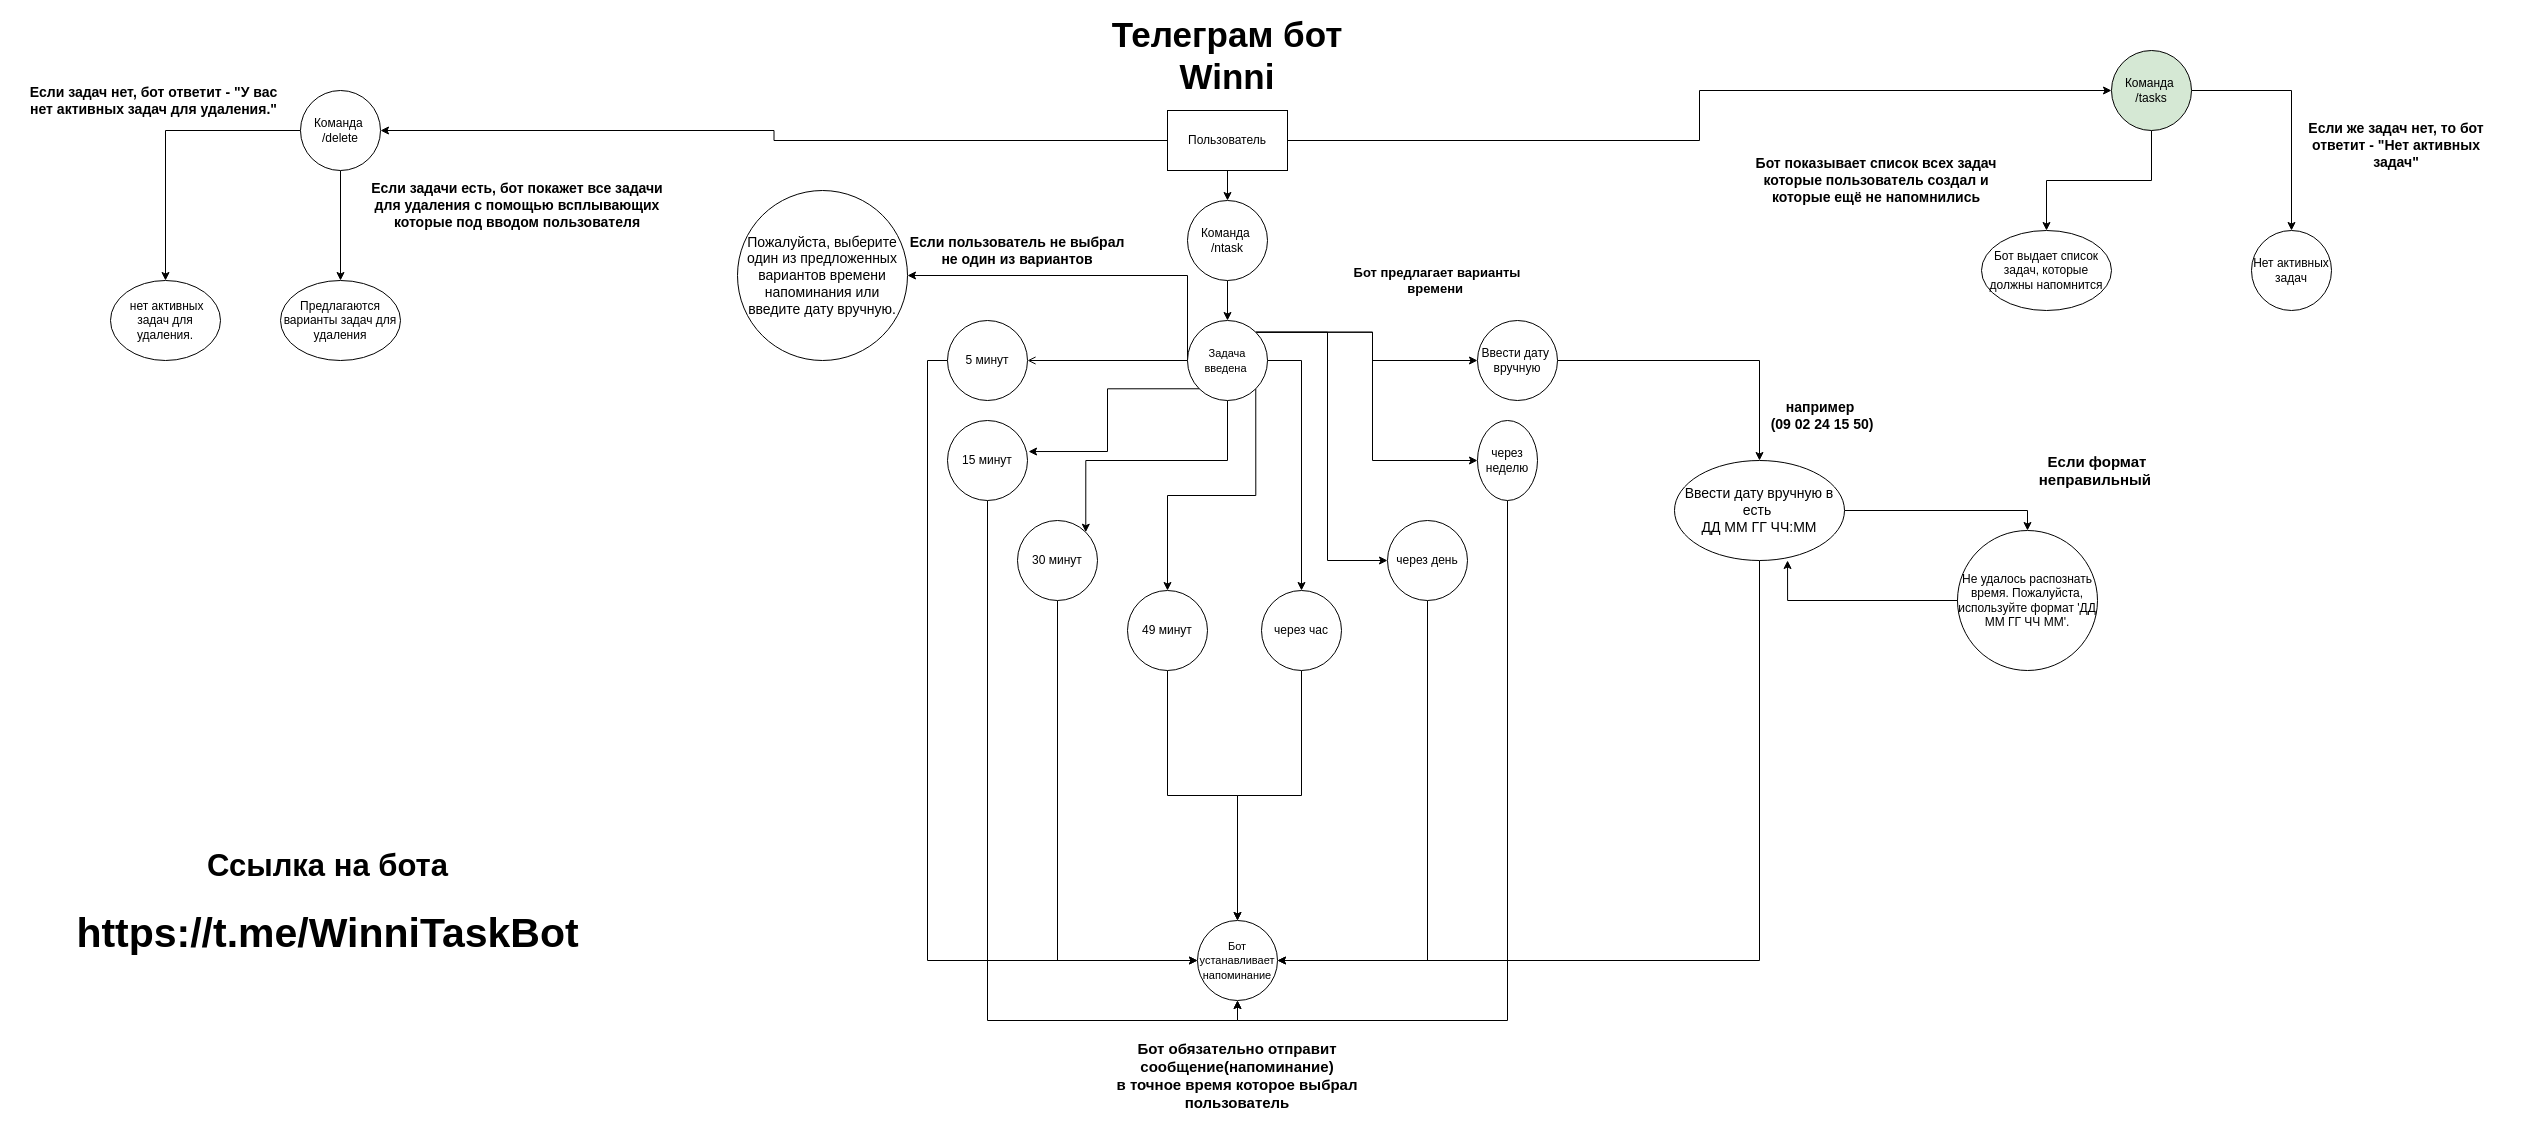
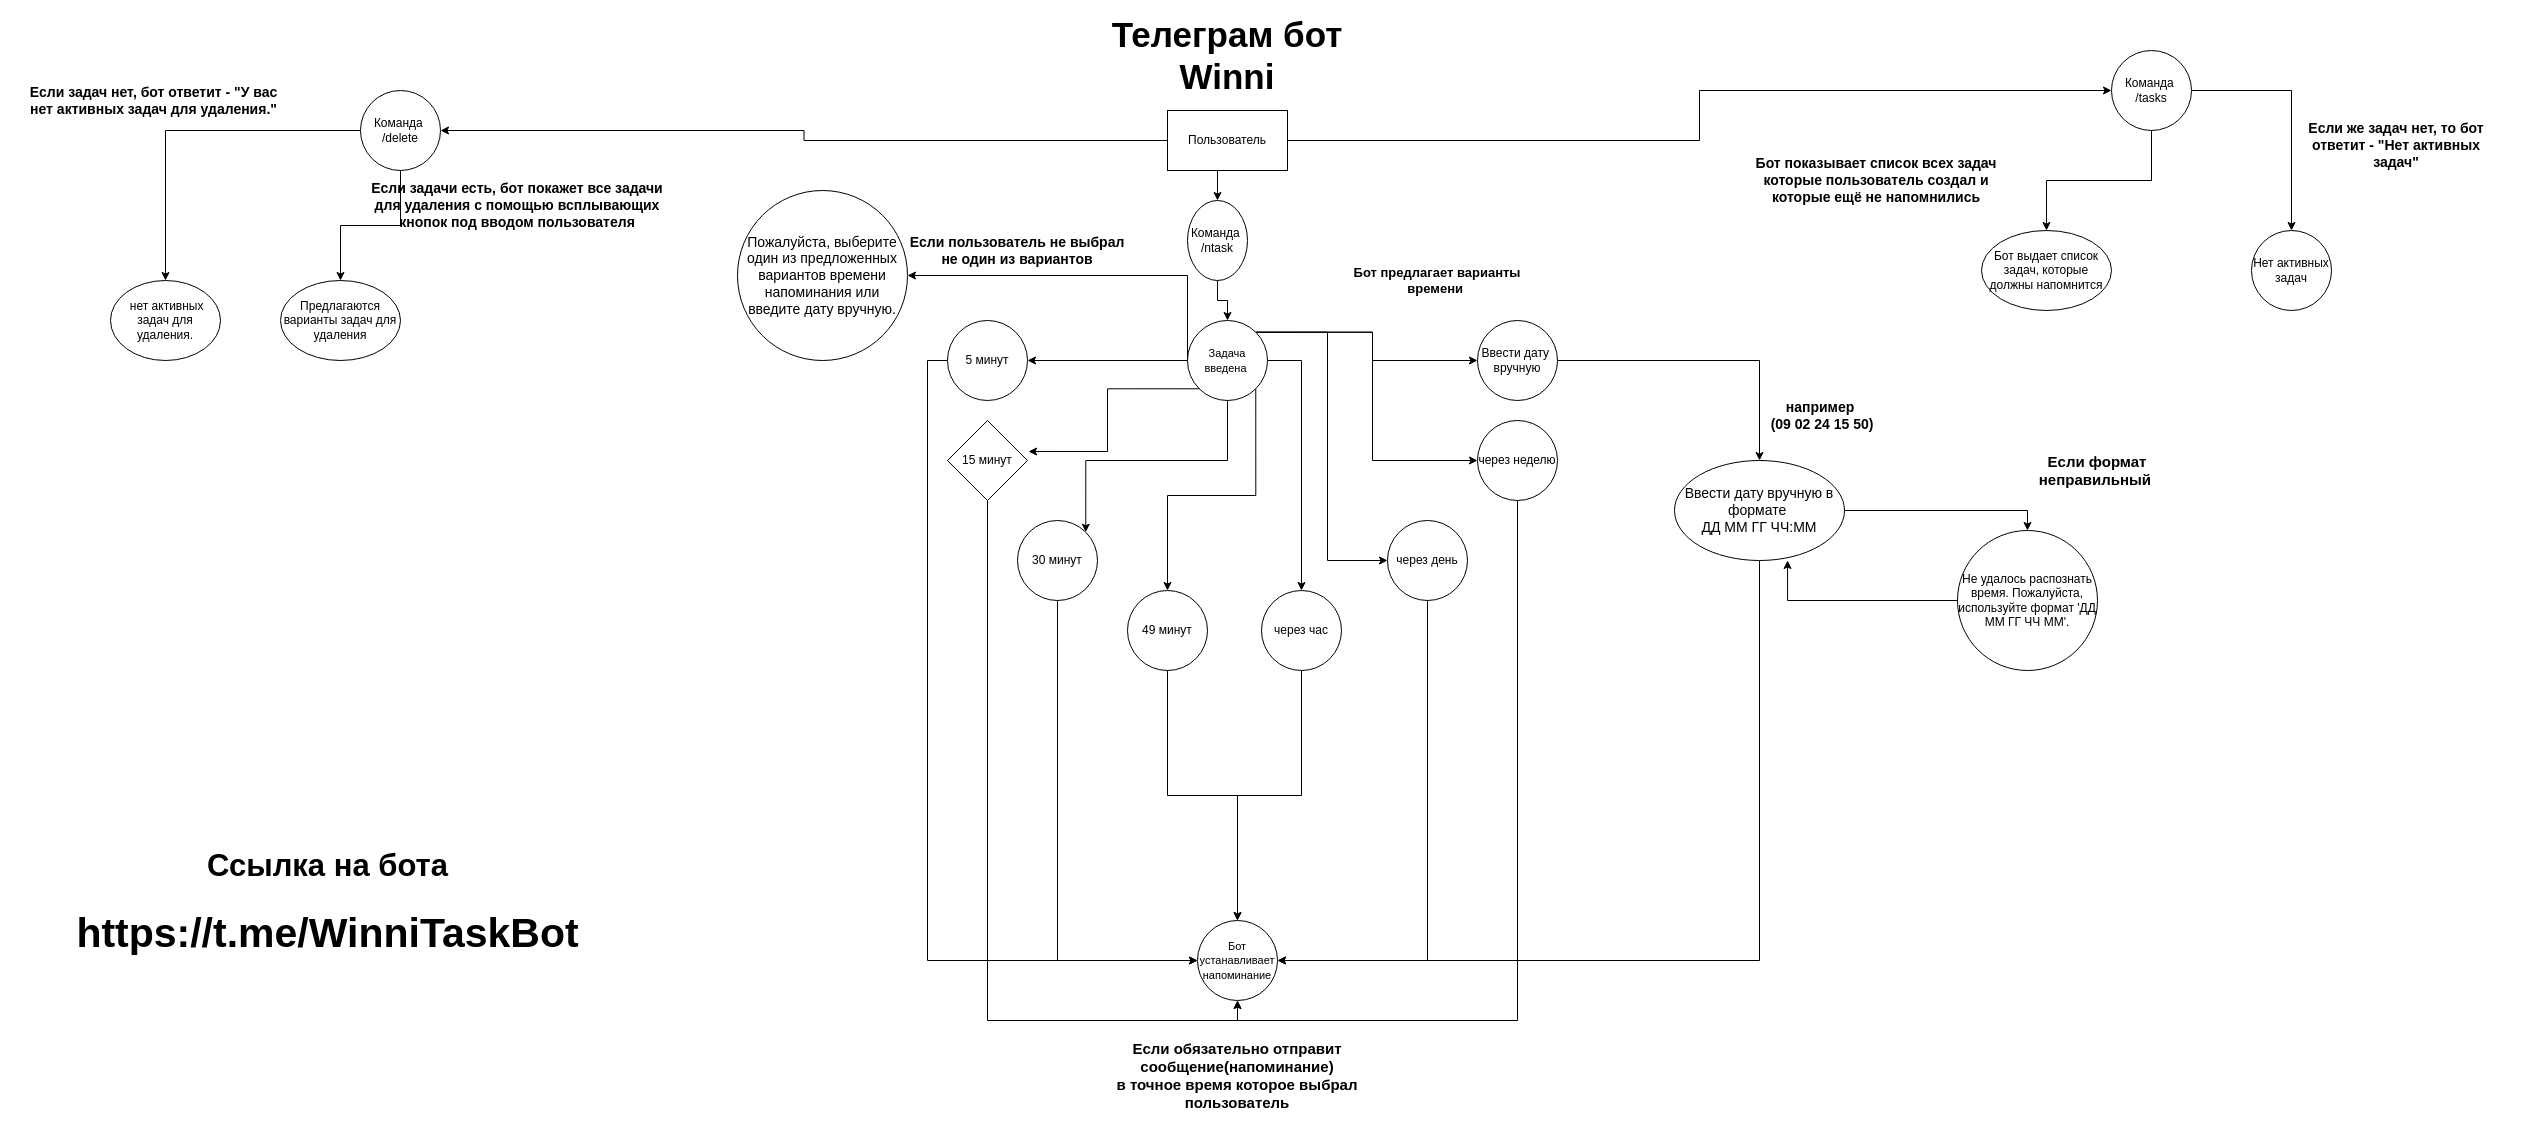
node "Команда /tasks": fillcolor #d5e8d4 -> #ffffff
node "Команда /delete": moved (341, 131) -> (401, 131)
node "Если задачи есть, бот покажет все задачи для удаления с помощью всплывающих которые под вводом пользователя": label "Если задачи есть, бот покажет все задачи для удаления с помощью всплывающих которые под вводом пользователя" -> "Если задачи есть, бот покажет все задачи для удаления с помощью всплывающих кнопок под вводом пользователя"
node "Команда /ntask": size 80x80 -> 60x80
edge "Задача введена" -> "5 минут": arrowhead open -> classic
node "15 минут": shape ellipse -> diamond
node "через неделю": size 60x80 -> 80x80
node "Ввести дату вручную в есть ДД ММ ГГ ЧЧ:ММ": label "Ввести дату вручную в есть ДД ММ ГГ ЧЧ:ММ" -> "Ввести дату вручную в формате ДД ММ ГГ ЧЧ:ММ"
node "Бот обязательно отправит сообщение(напоминание) в точное время которое выбрал пользователь": label "Бот обязательно отправит сообщение(напоминание) в точное время которое выбрал пользователь" -> "Если обязательно отправит сообщение(напоминание) в точное время которое выбрал пользователь"
